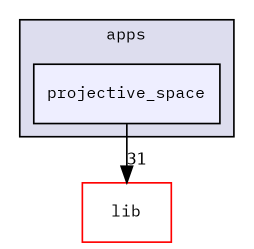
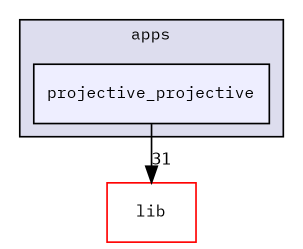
node "projective_space": label "projective_space" -> "projective_projective"
